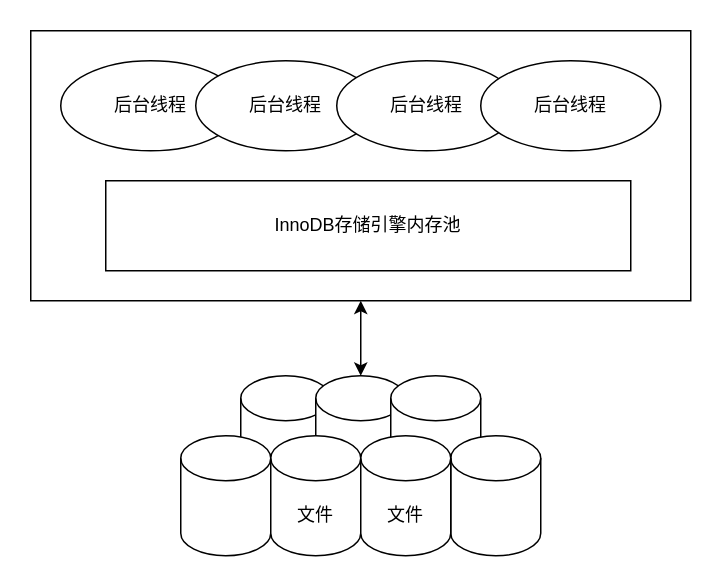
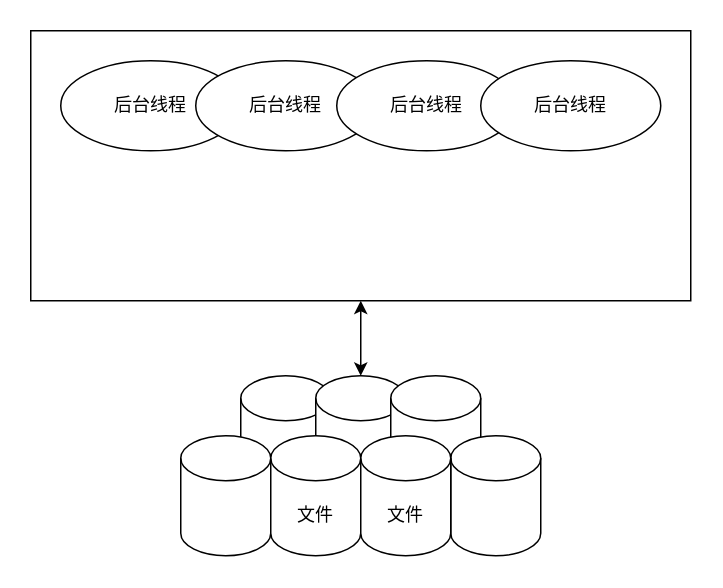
node "InnoDB存储引擎内存池": removed
